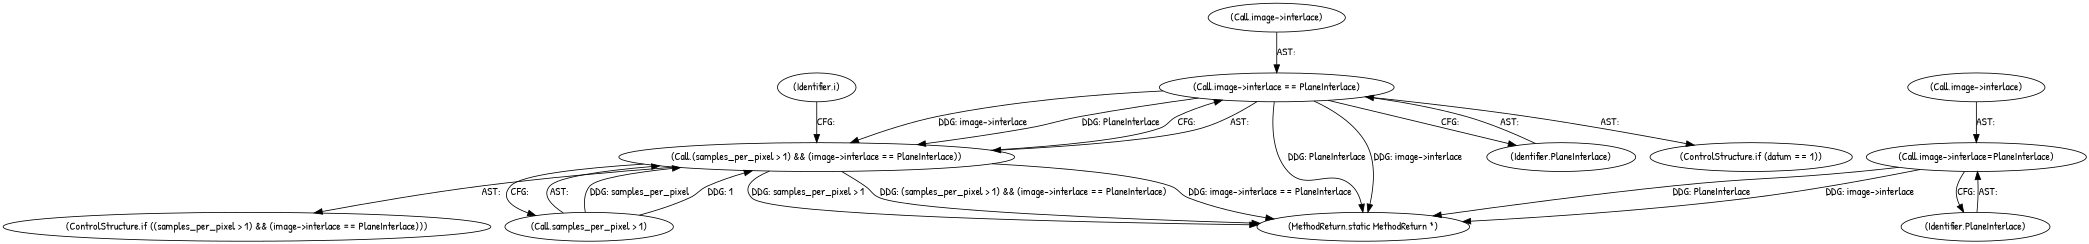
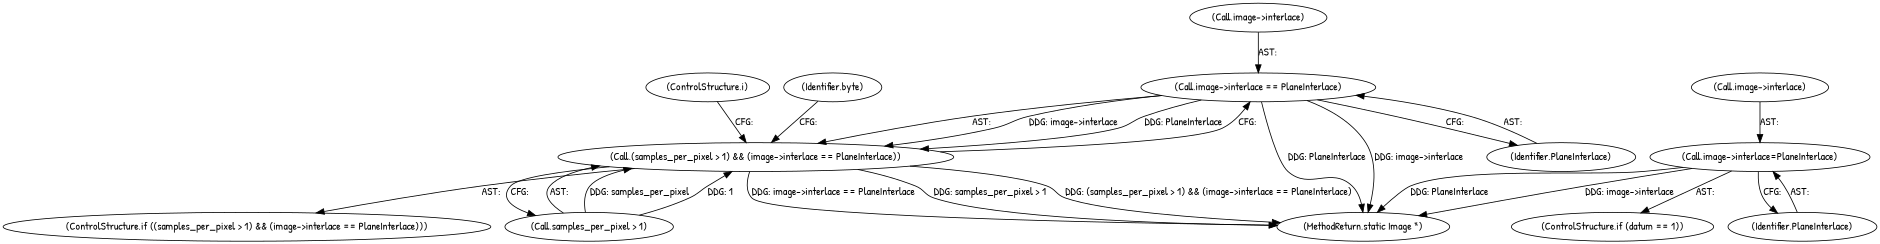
node "(Identifier,i)": label "(Identifier,i)" -> "(ControlStructure,i)"
node "(Identifier,byte)": added
edge "(Call,image->interlace == PlaneInterlace)" -> "(ControlStructure,if (datum == 1))": now "(Call,image->interlace=PlaneInterlace)" -> "(ControlStructure,if (datum == 1))"
node "(MethodReturn,static MethodReturn *)": label "(MethodReturn,static MethodReturn *)" -> "(MethodReturn,static Image *)"
